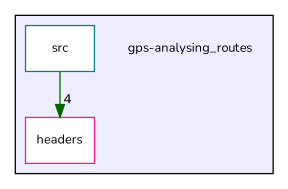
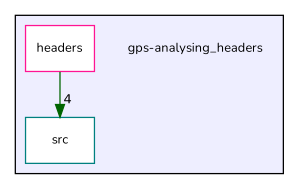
node "gps-analysing_routes": label "gps-analysing_routes" -> "gps-analysing_headers"
edge "src" -> "headers": reversed
